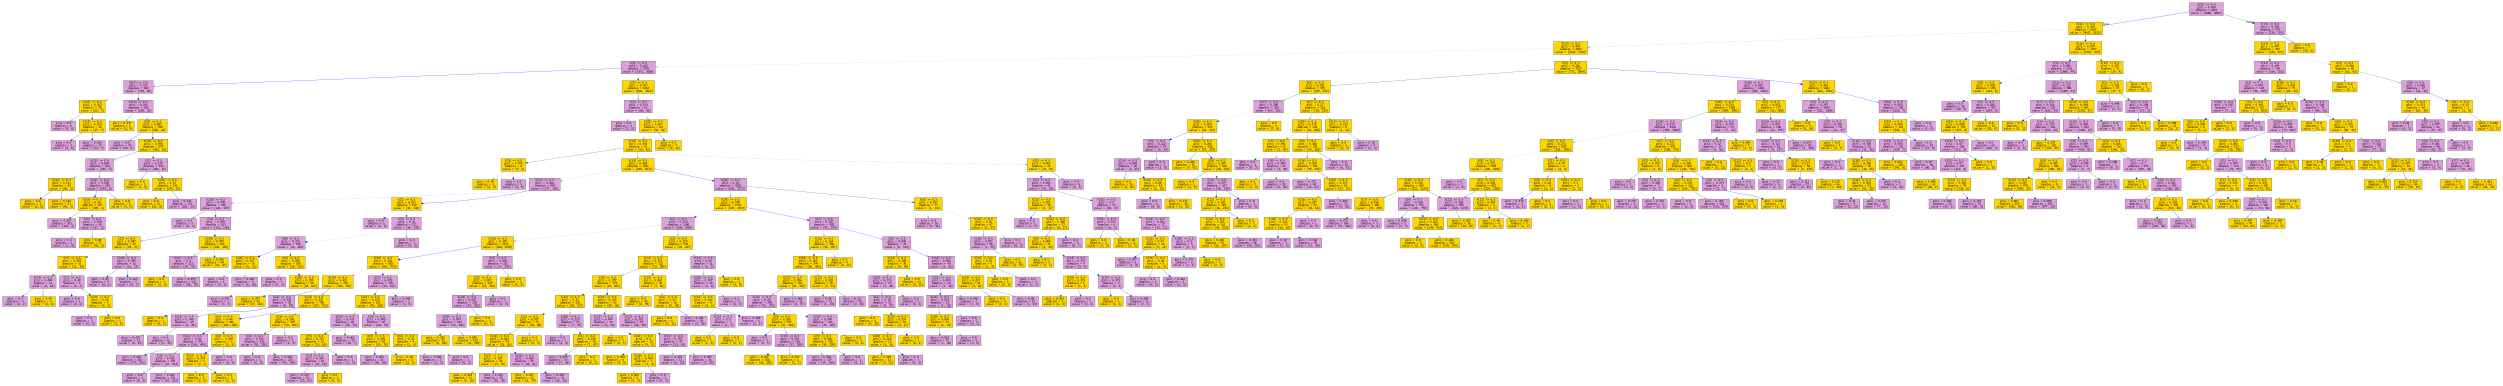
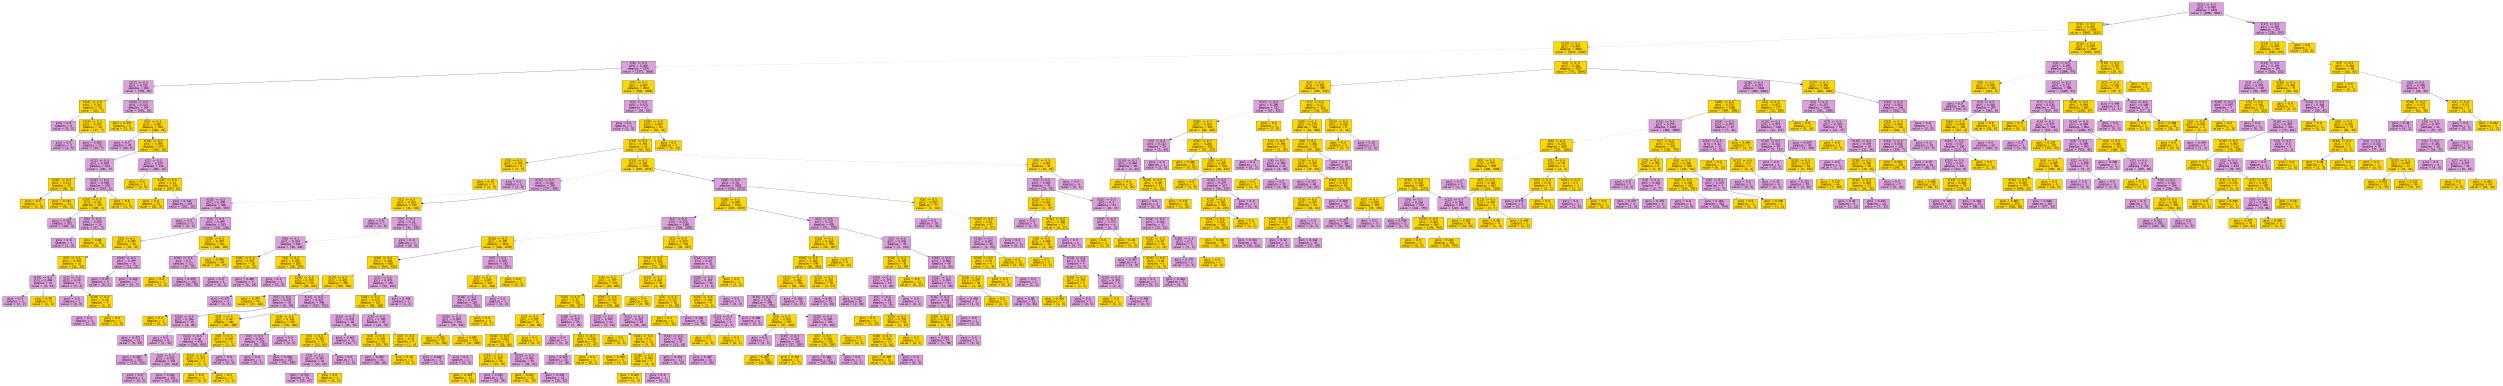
node "X[12] <= 0.5 gini = 0.427 samples = 708 value = [337, 752]": fillcolor gold -> plum
edge "X[2] <= 0.5 gini = 0.117 samples = 26 value = [3, 45]" -> "gini = 0.0 samples = 6 value = [0, 11]": color darkgreen -> blue
